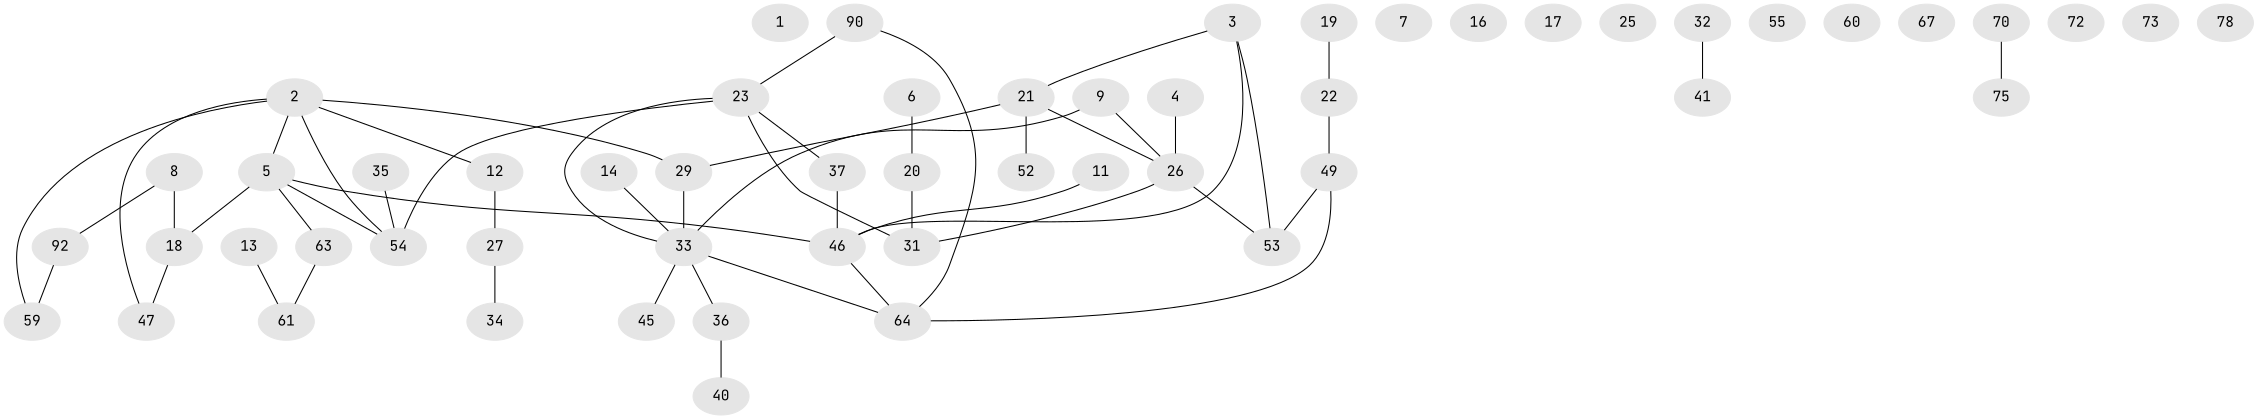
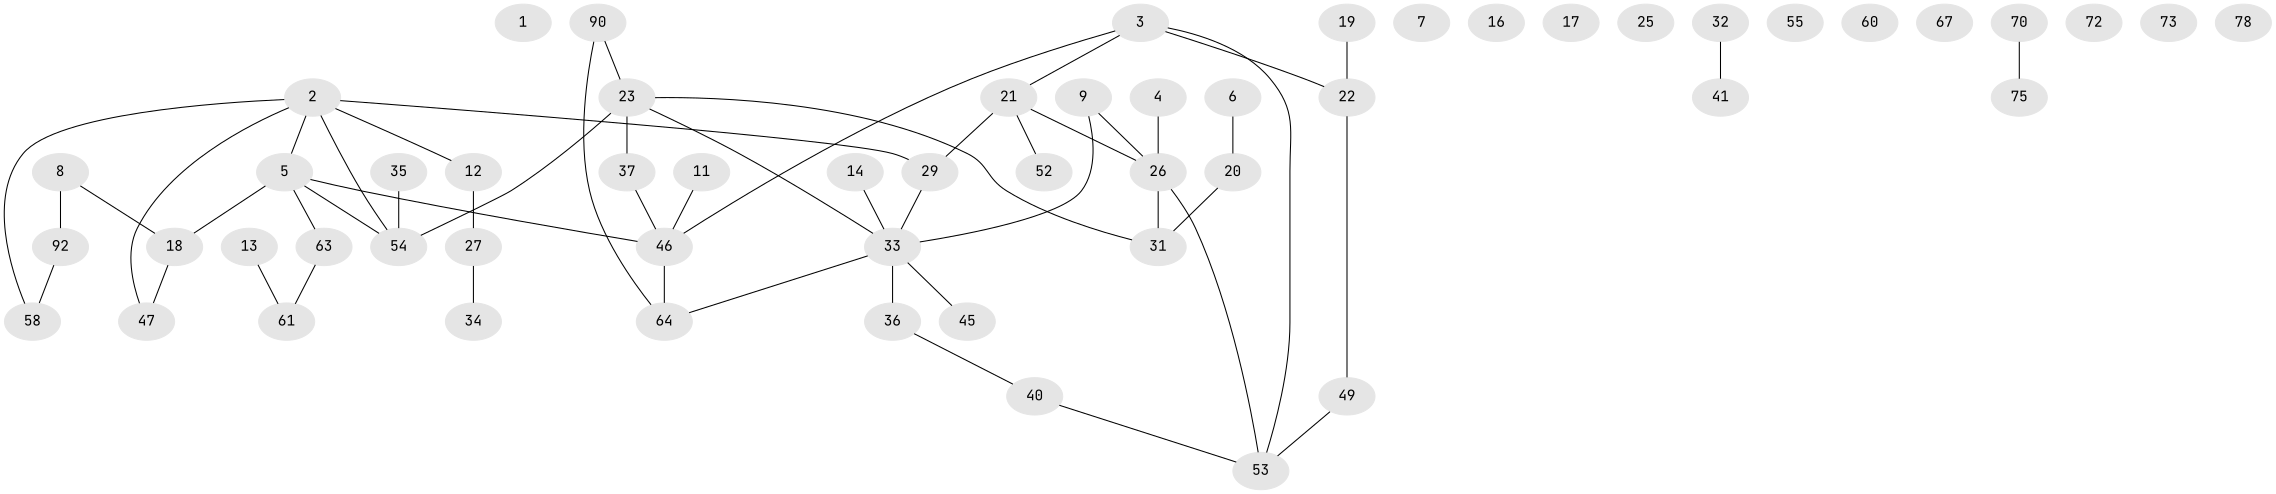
edge "3" -- "22": added
edge "49" -- "64": removed
node "59": label "59" -> "58"
edge "40" -- "53": added
